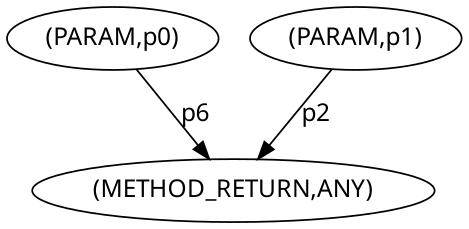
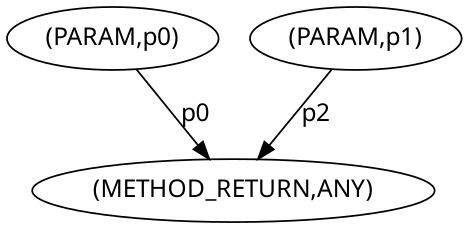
edge "(PARAM,p0)" -> "(METHOD_RETURN,ANY)": label "p6" -> "p0"
